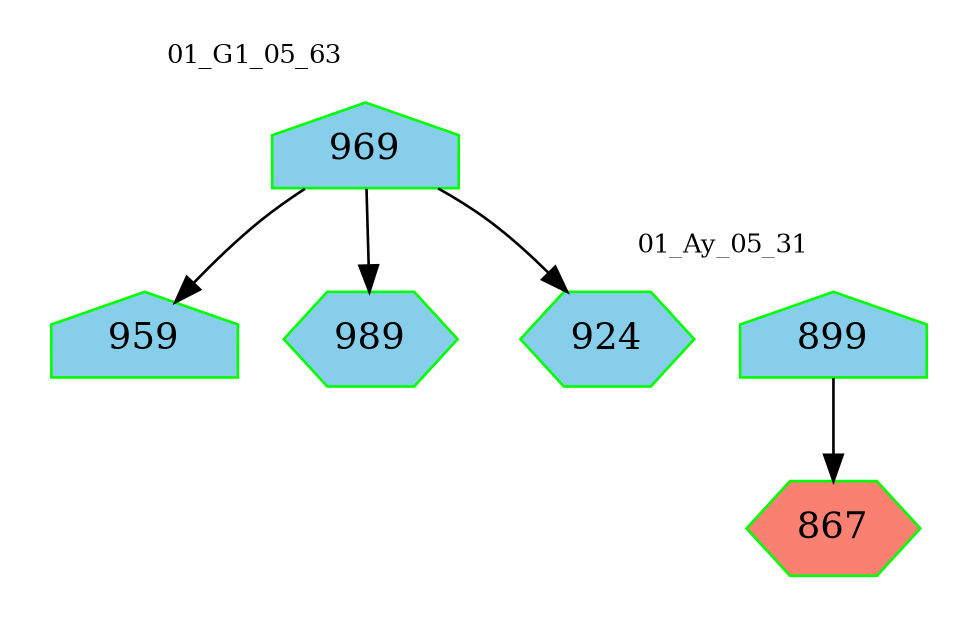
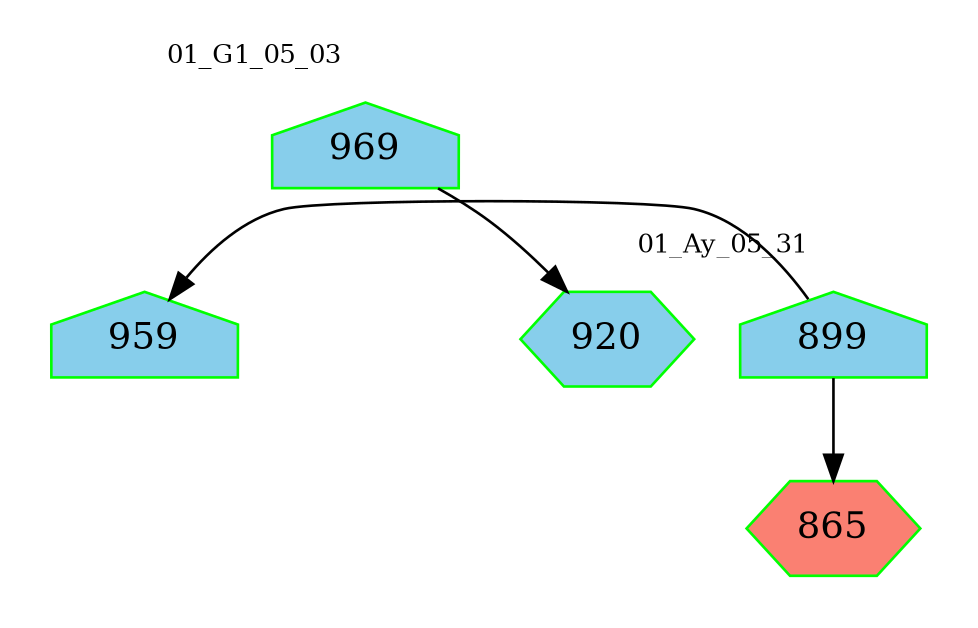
cluster "01_G1_05_63": label "01_G1_05_63" -> "01_G1_05_03"
edge "969" -> "959": now "899" -> "959"
node "989": removed
node "924": label "924" -> "920"
node "867": label "867" -> "865"
